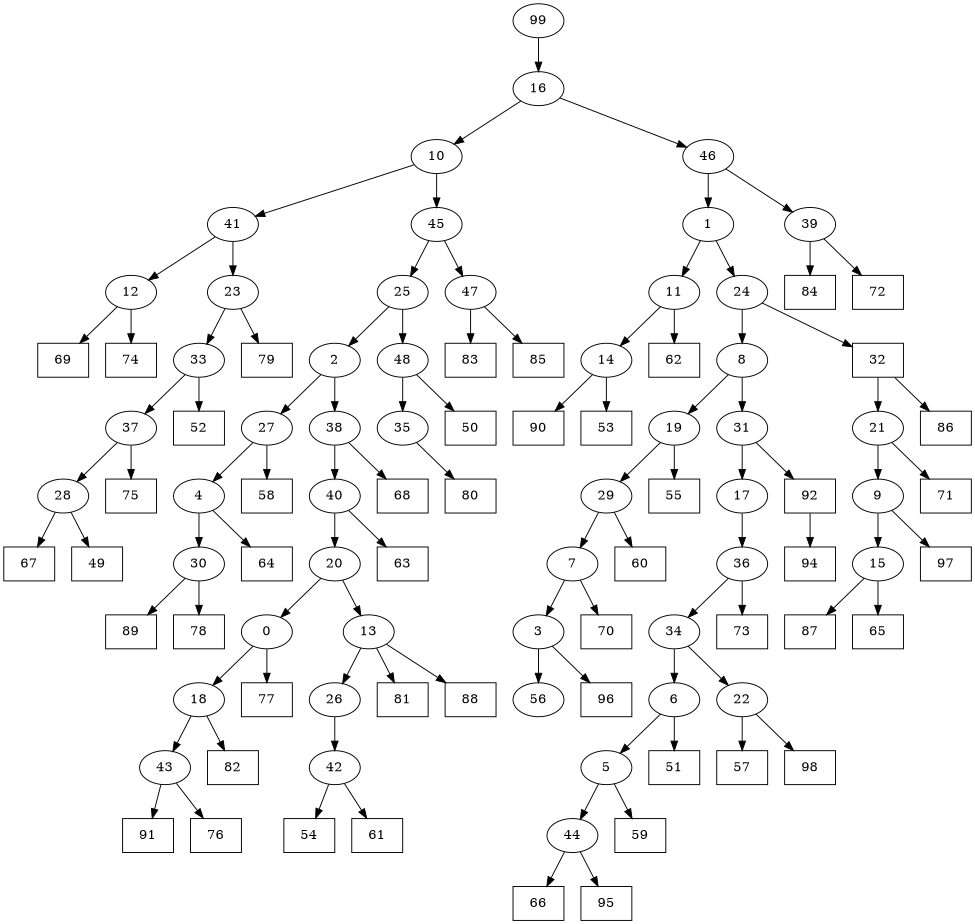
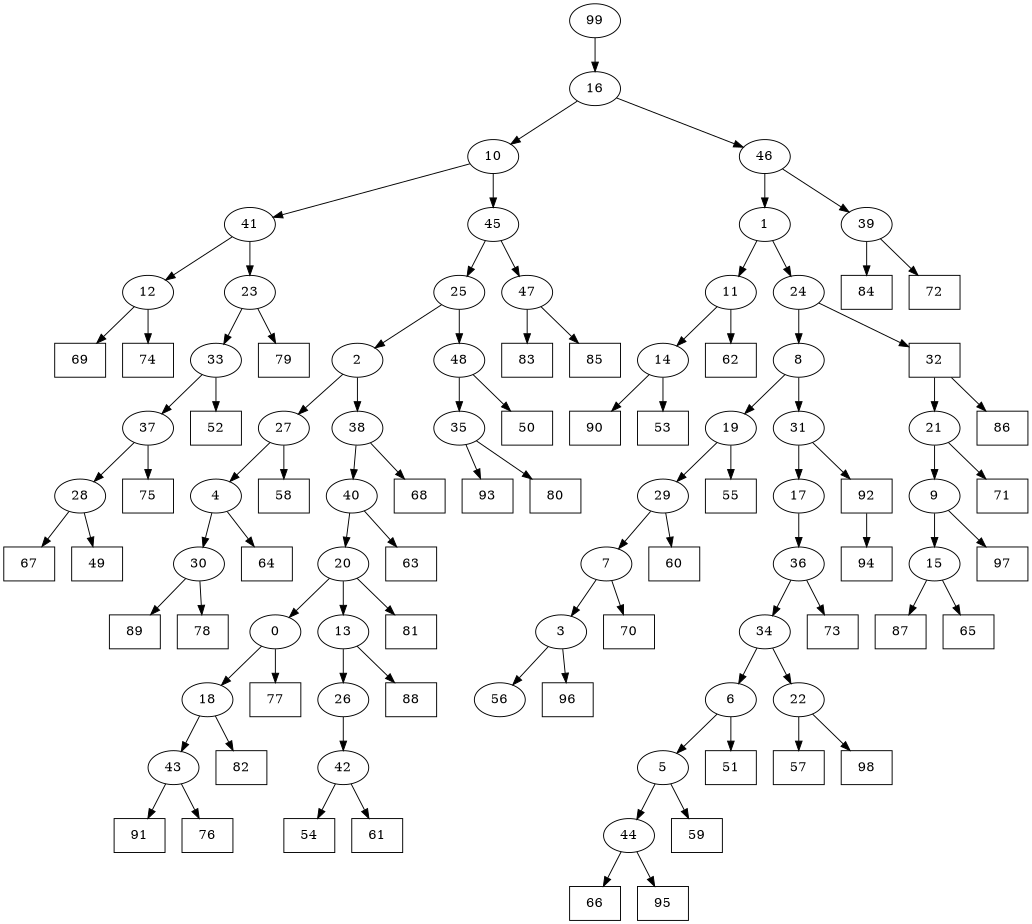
node "93": added
edge "13" -> "81": now "20" -> "81"
